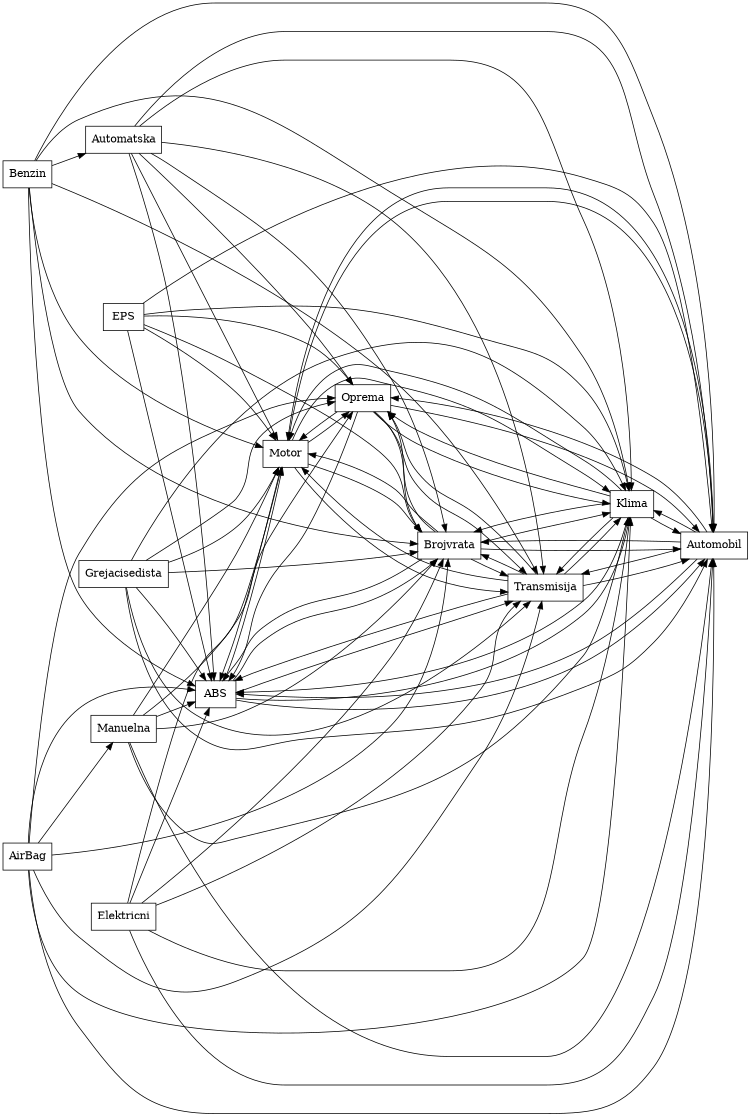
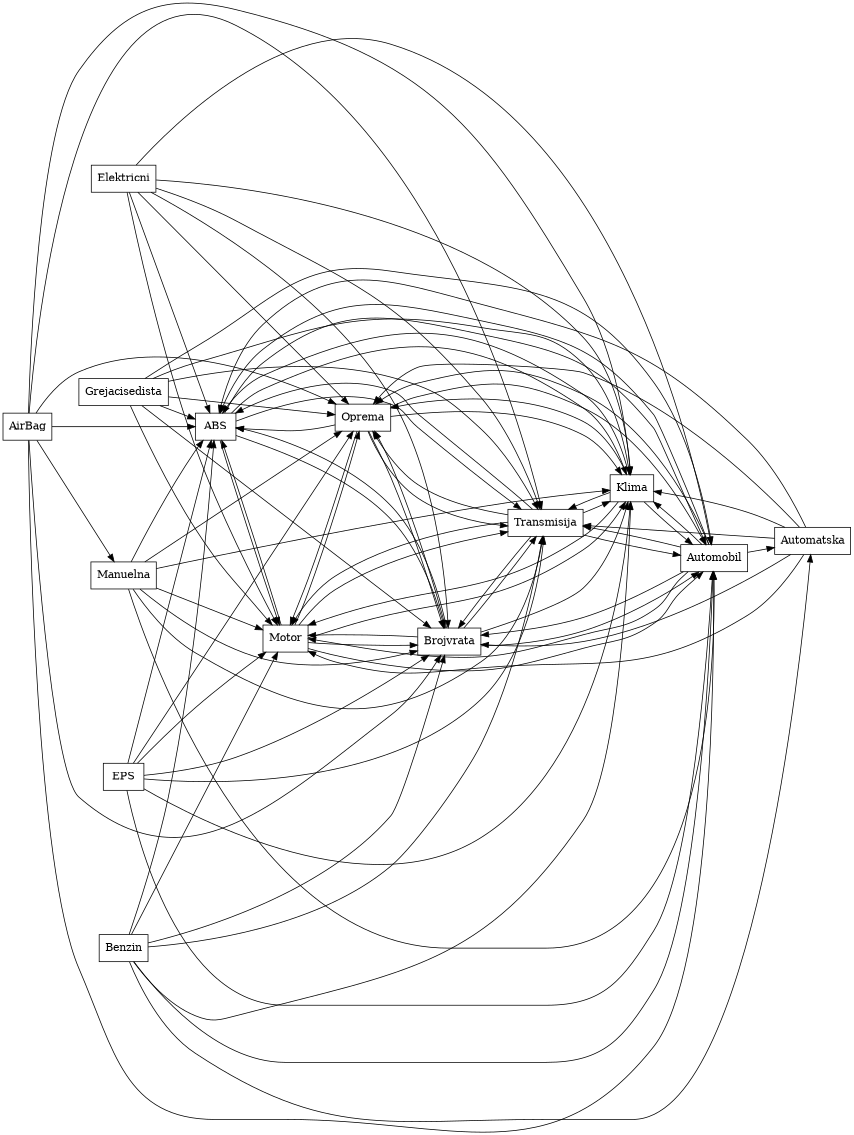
edge "Automatska" -> "Automobil": reversed
edge "Elektricni" -> "Oprema": added
edge "Klima" -> "Brojvrata": removed
edge "Manuelna" -> "Transmisija": added
edge "EPS" -> "Transmisija": added
